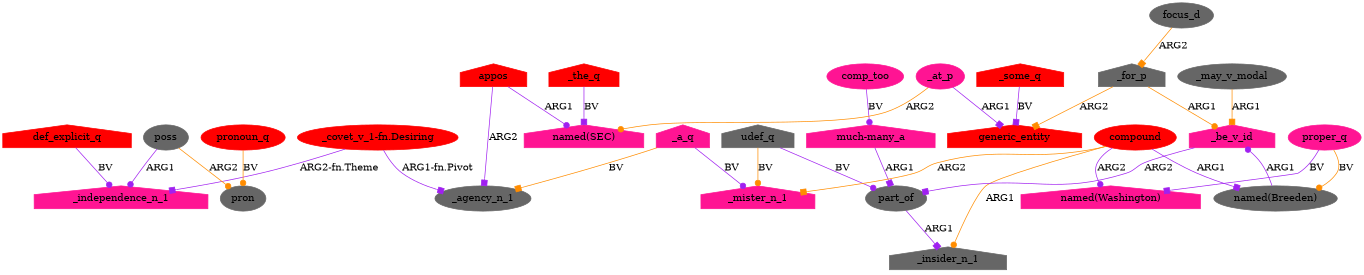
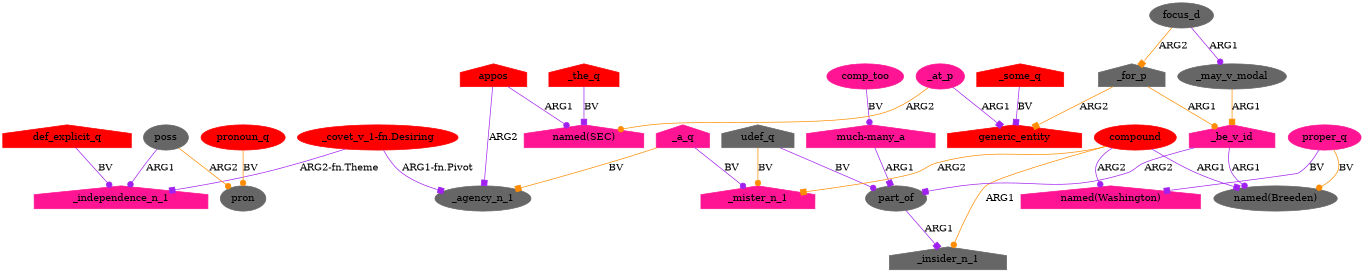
edge "focus_d" -> "_may_v_modal": added, label "ARG1"
edge "named(Breeden)" -> "_be_v_id": reversed
